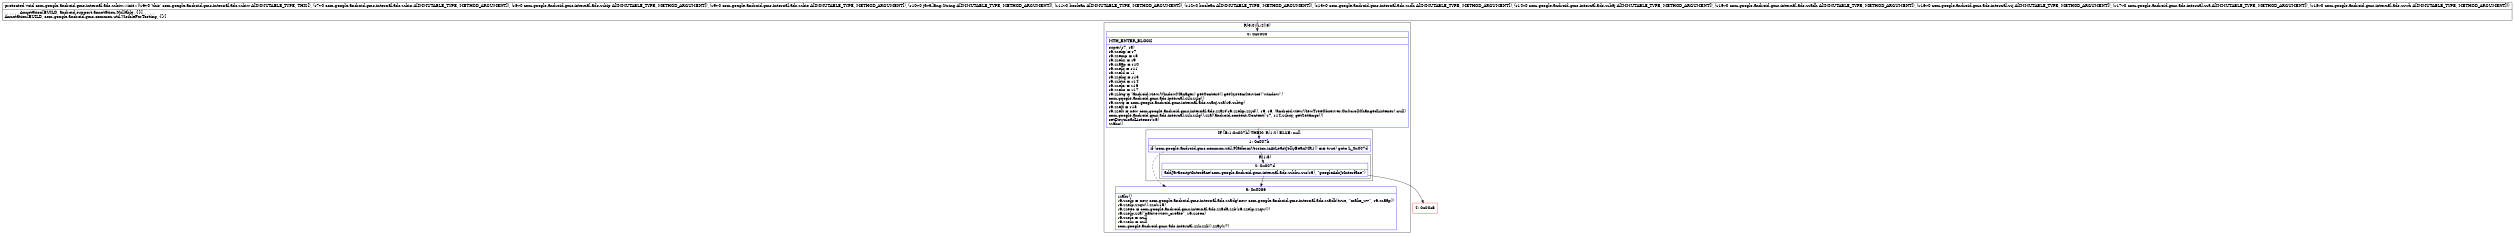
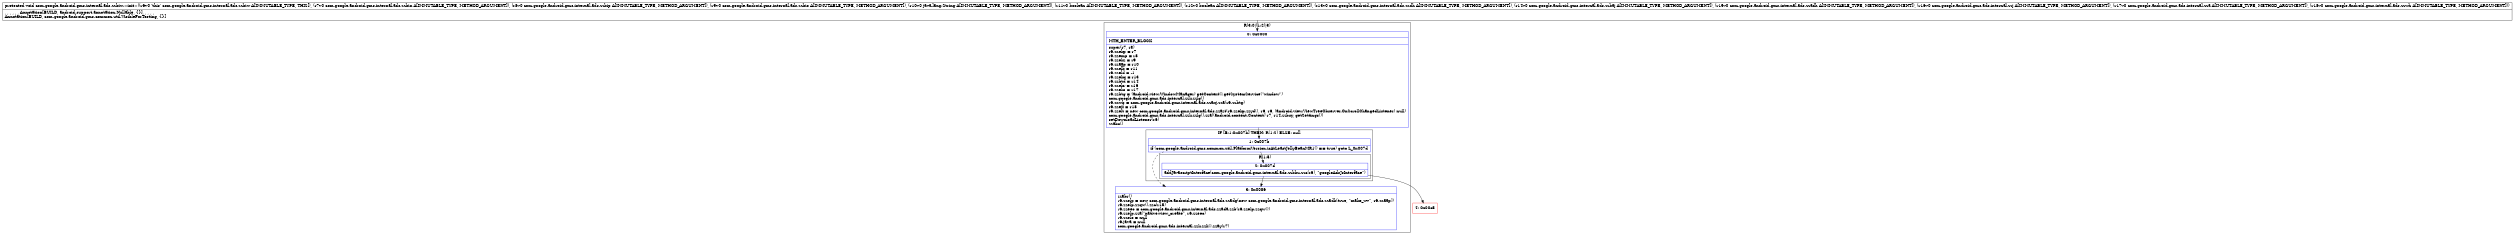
node "3: 0x0086": text "r6.zzeln = null" -> "r6.java = null"
